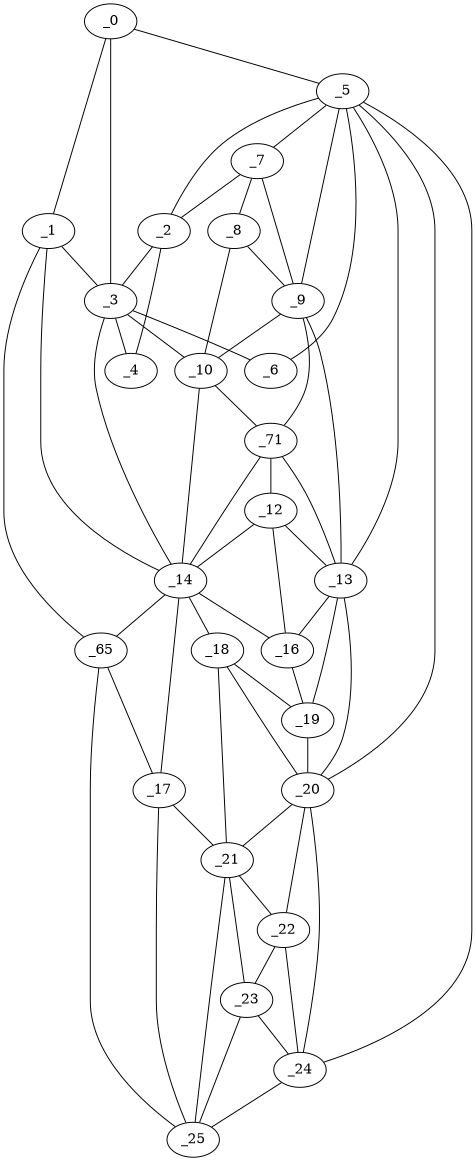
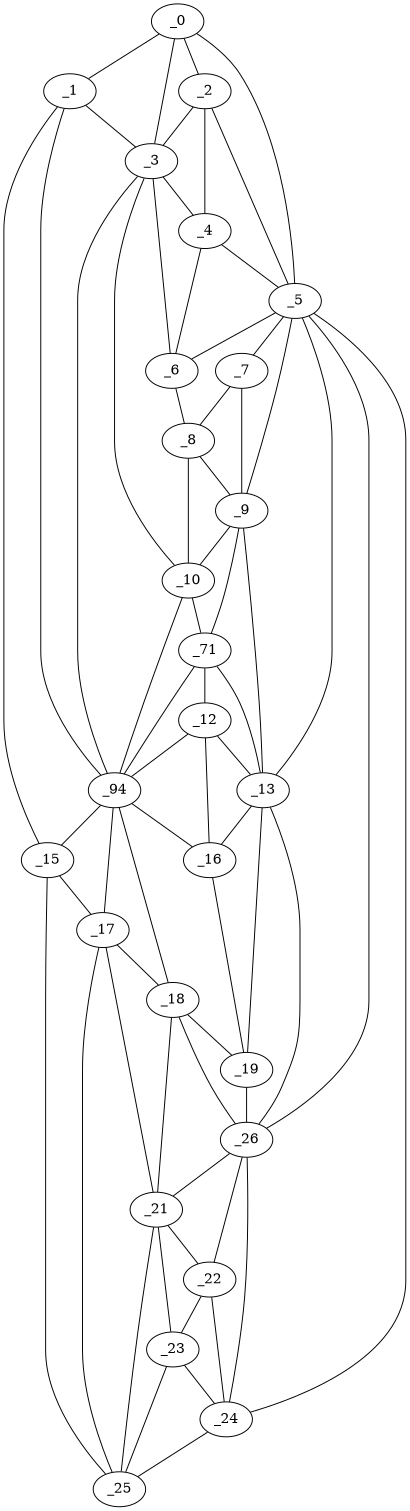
edge "_7" -- "_2": now "_0" -- "_2"
edge "_4" -- "_5": added
edge "_4" -- "_6": added
edge "_6" -- "_8": added
node "_14": label "_14" -> "_94"
node "_65": label "_65" -> "_15"
node "_20": label "_20" -> "_26"
edge "_17" -- "_18": added
